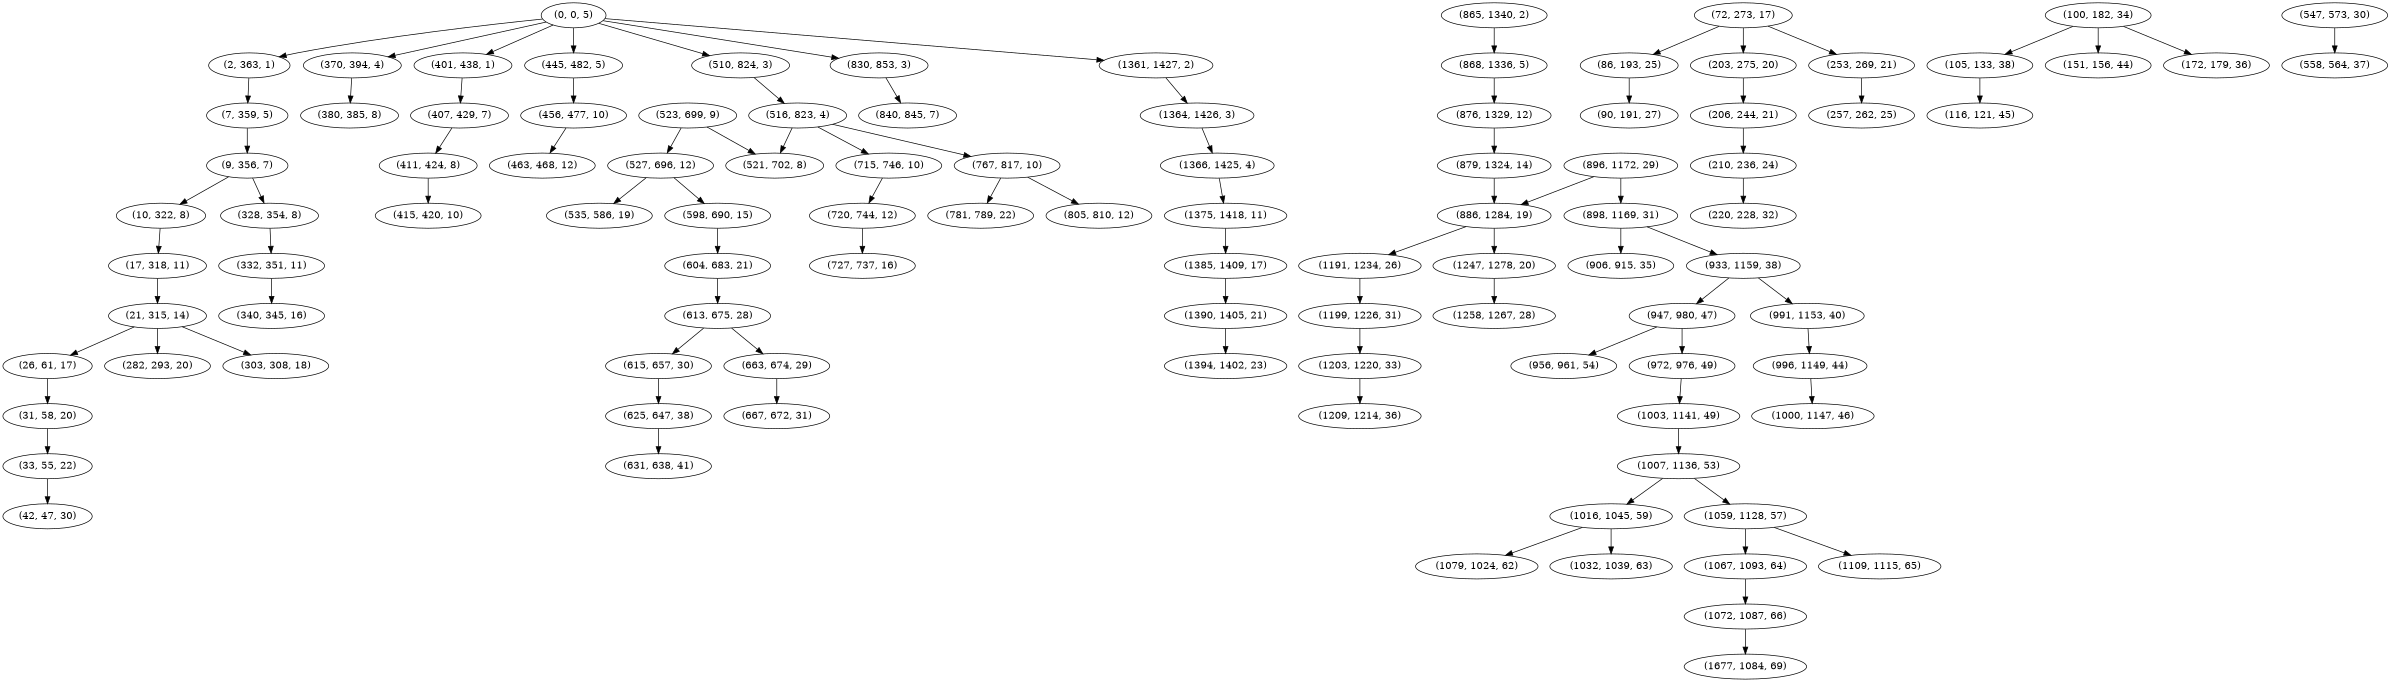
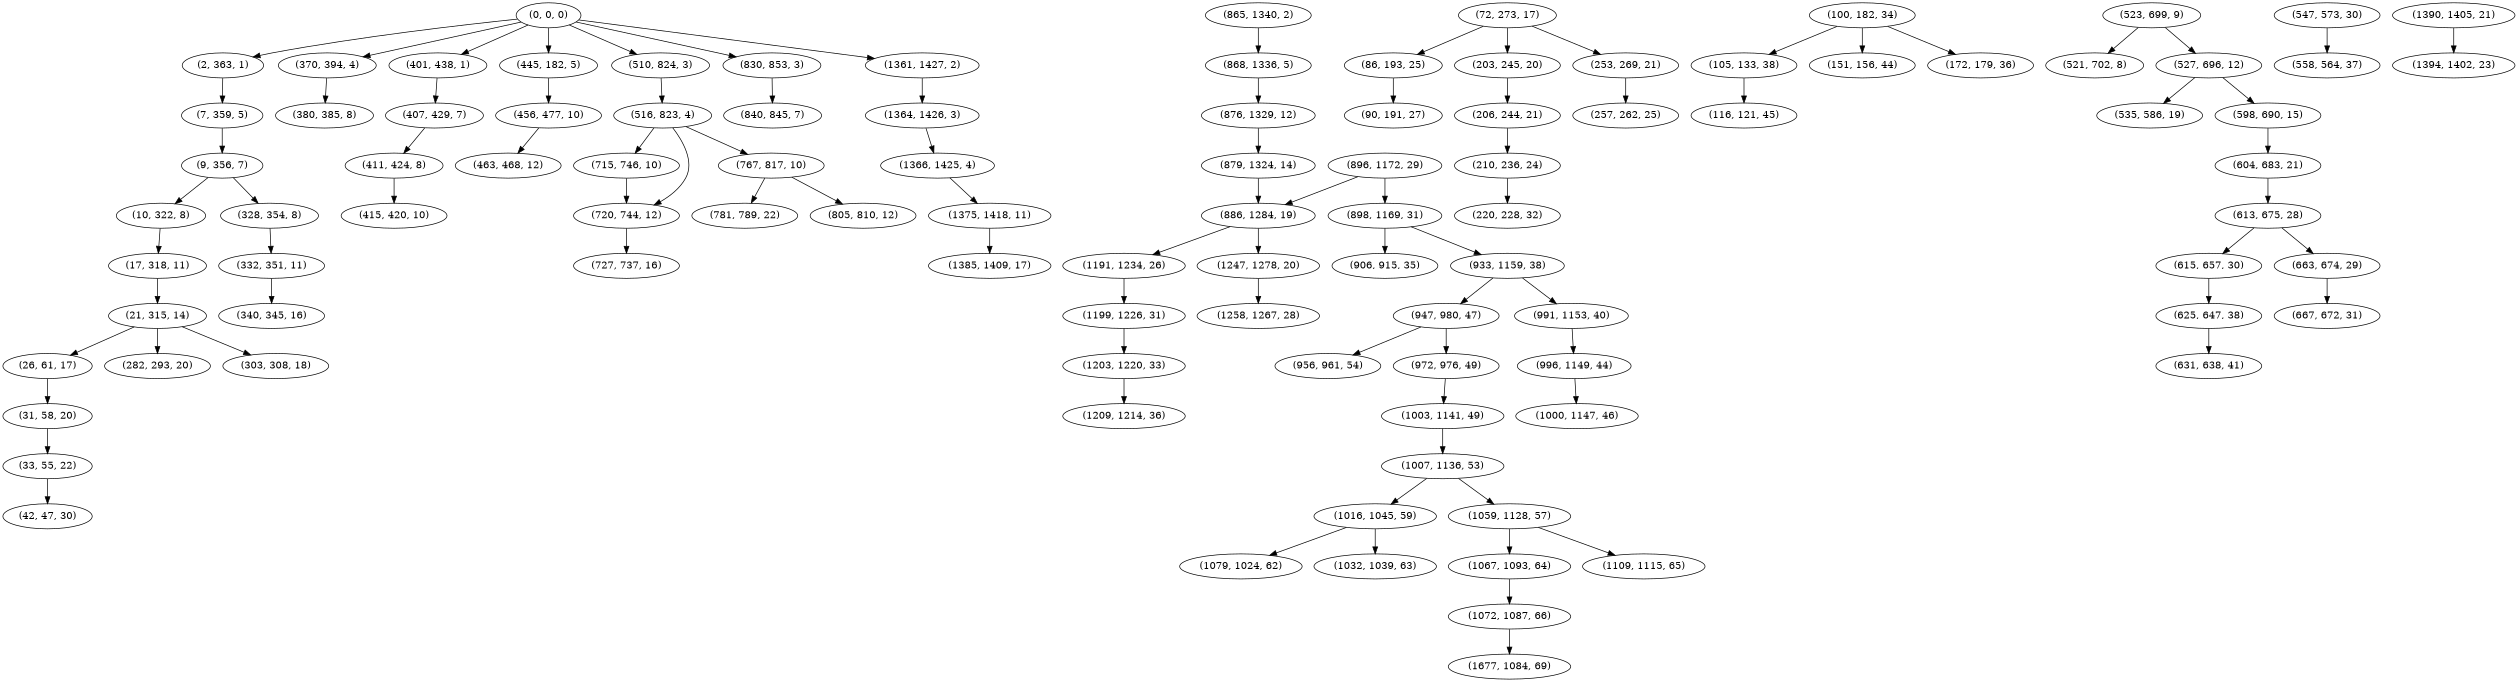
node "(0, 0, 5)": label "(0, 0, 5)" -> "(0, 0, 0)"
node "(445, 482, 5)": label "(445, 482, 5)" -> "(445, 182, 5)"
node "(203, 275, 20)": label "(203, 275, 20)" -> "(203, 245, 20)"
edge "(516, 823, 4)" -> "(521, 702, 8)": now "(516, 823, 4)" -> "(720, 744, 12)"
edge "(1385, 1409, 17)" -> "(1390, 1405, 21)": removed
